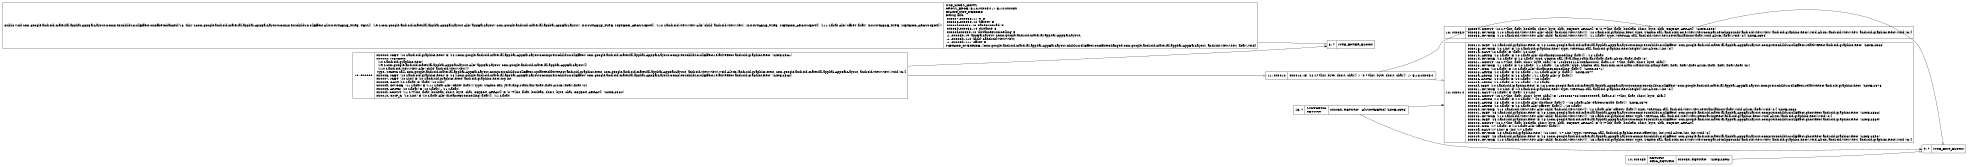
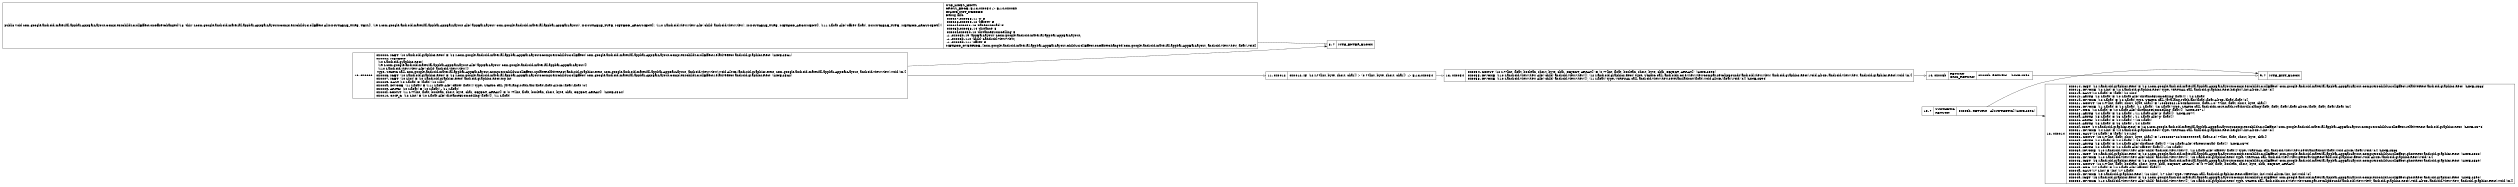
edge "13: 0x0054" -> "9: ?": now "13: 0x0054" -> "14: 0x005b"
edge "11: 0x0012" -> "12: 0x0014": removed
